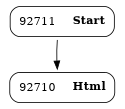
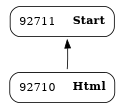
edge "92711" -> "92710": reversed
